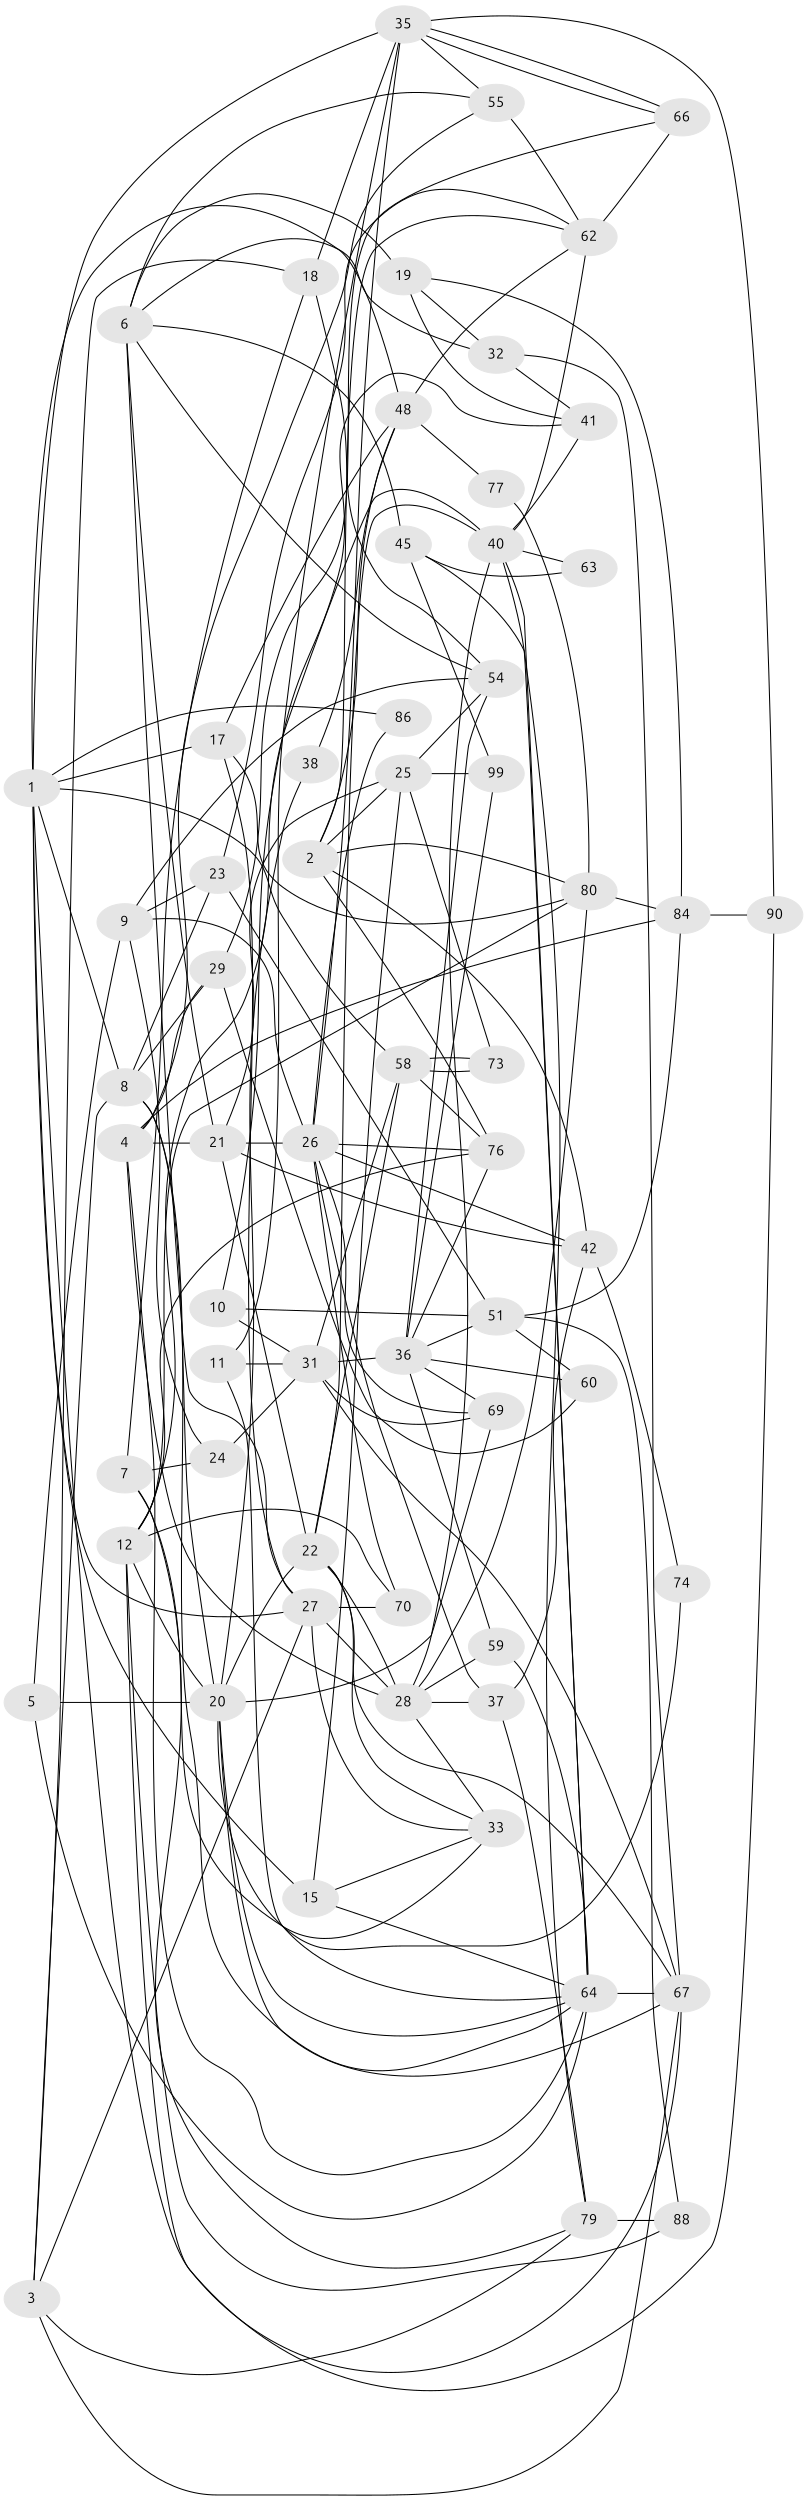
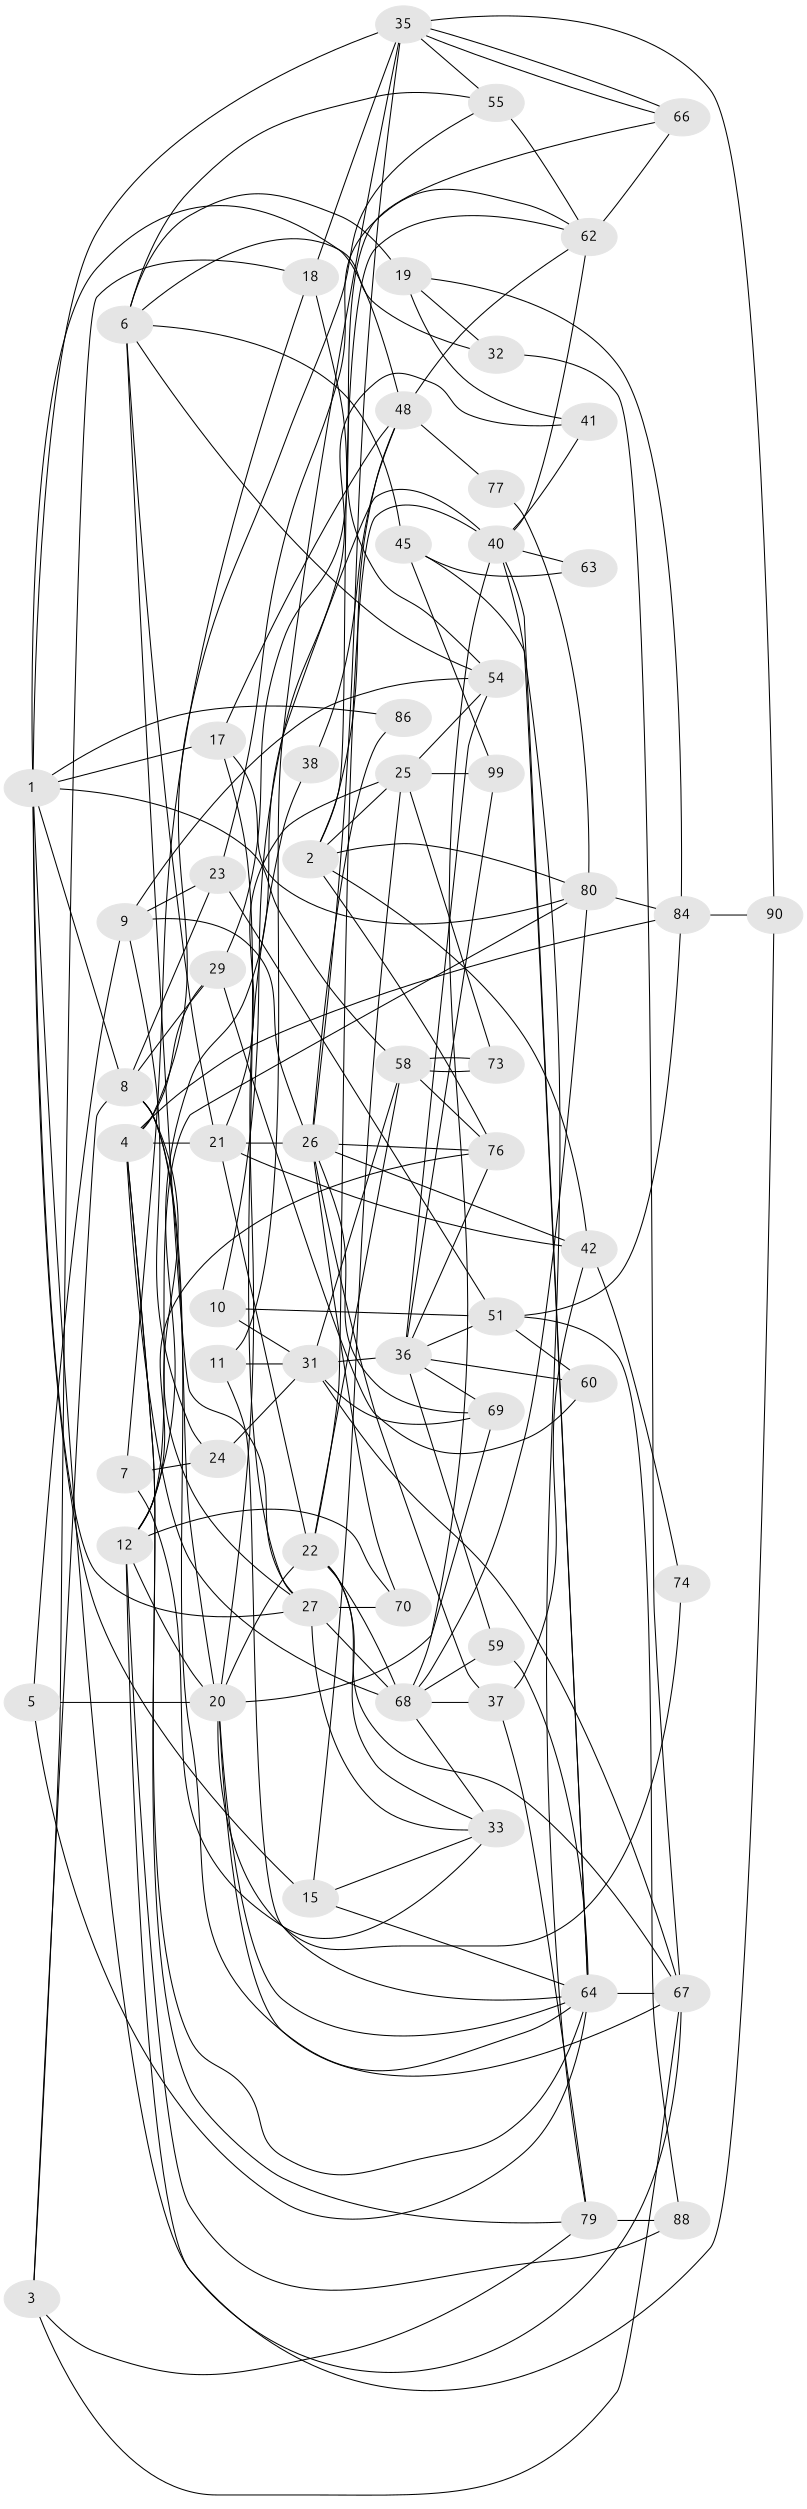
edge "32" -- "41": removed
node "28": label "28" -> "68"
edge "27" -- "3": now "27" -- "8"
edge "7" -- "79": now "4" -- "79"
